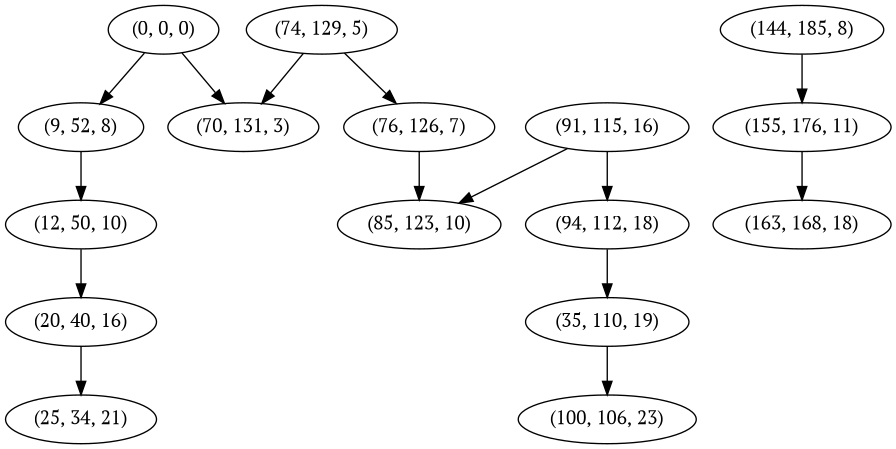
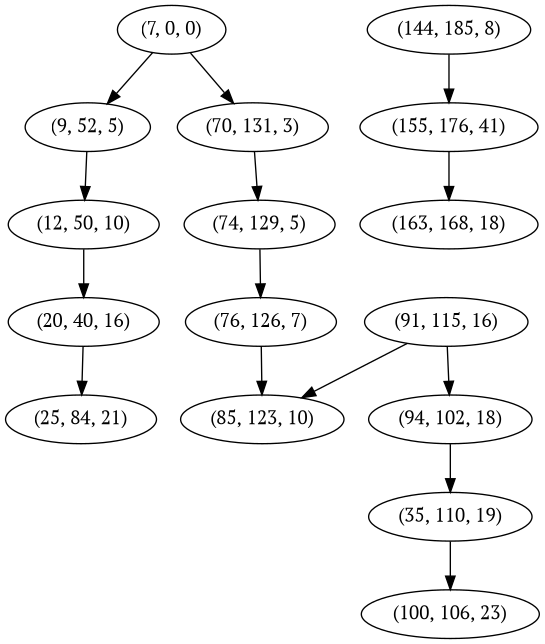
node "(0, 0, 0)": label "(0, 0, 0)" -> "(7, 0, 0)"
edge "(74, 129, 5)" -> "(70, 131, 3)": reversed
node "(9, 52, 8)": label "(9, 52, 8)" -> "(9, 52, 5)"
node "(155, 176, 11)": label "(155, 176, 11)" -> "(155, 176, 41)"
node "(94, 112, 18)": label "(94, 112, 18)" -> "(94, 102, 18)"
node "(25, 34, 21)": label "(25, 34, 21)" -> "(25, 84, 21)"
